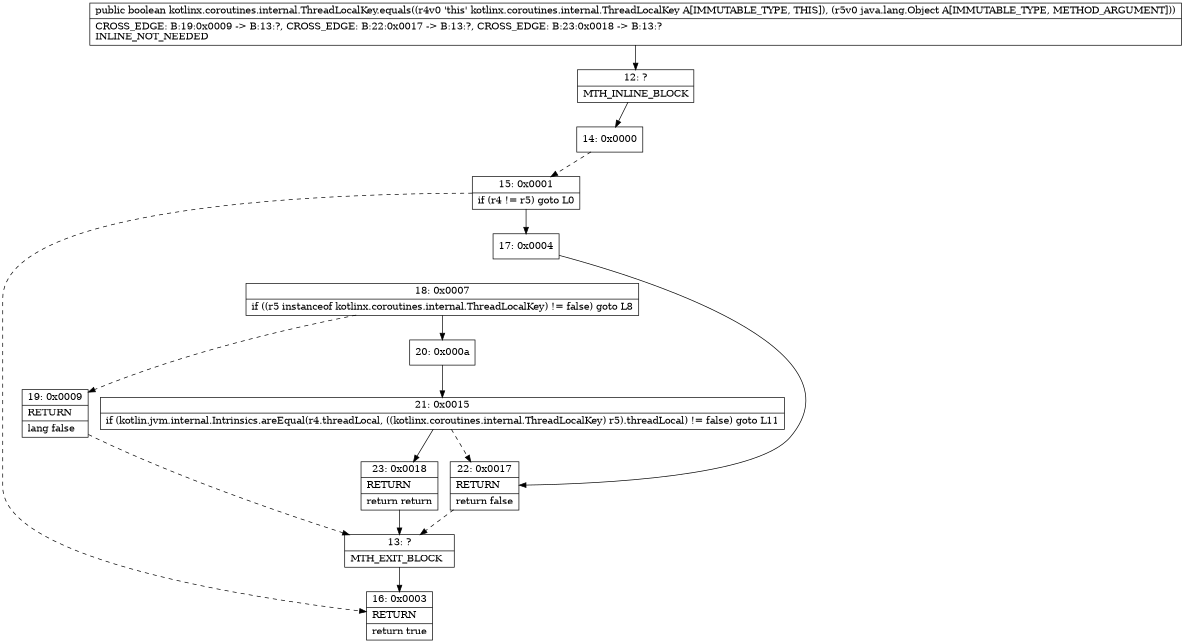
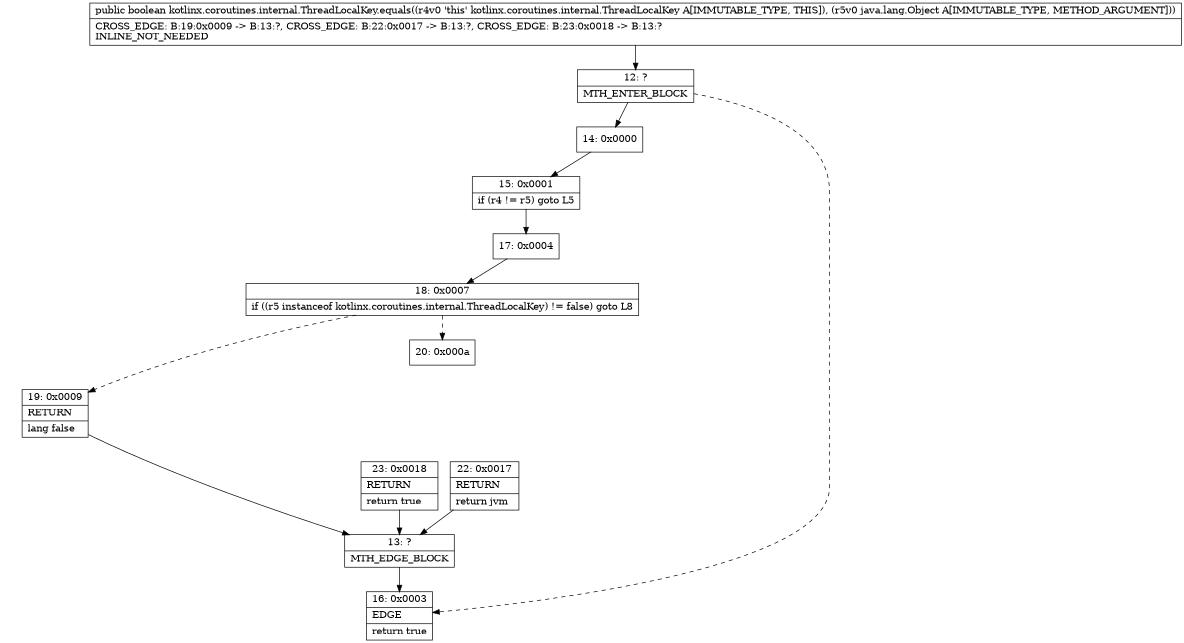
node "12: ?": text "MTH_INLINE_BLOCK" -> "MTH_ENTER_BLOCK"
edge "14: 0x0000" -> "15: 0x0001": style dashed -> solid
node "15: 0x0001": text "if (r4 != r5) goto L0" -> "if (r4 != r5) goto L5"
edge "18: 0x0007" -> "20: 0x000a": style solid -> dashed
edge "15: 0x0001" -> "16: 0x0003": now "12: ?" -> "16: 0x0003"
edge "17: 0x0004" -> "22: 0x0017": now "17: 0x0004" -> "18: 0x0007"
node "21: 0x0015": removed
edge "19: 0x0009" -> "13: ?": style dashed -> solid
node "23: 0x0018": text "return return" -> "return true"
node "22: 0x0017": text "return false" -> "return jvm"
edge "22: 0x0017" -> "13: ?": style dashed -> solid
node "13: ?": text "MTH_EXIT_BLOCK" -> "MTH_EDGE_BLOCK"
node "16: 0x0003": text "RETURN" -> "EDGE"
